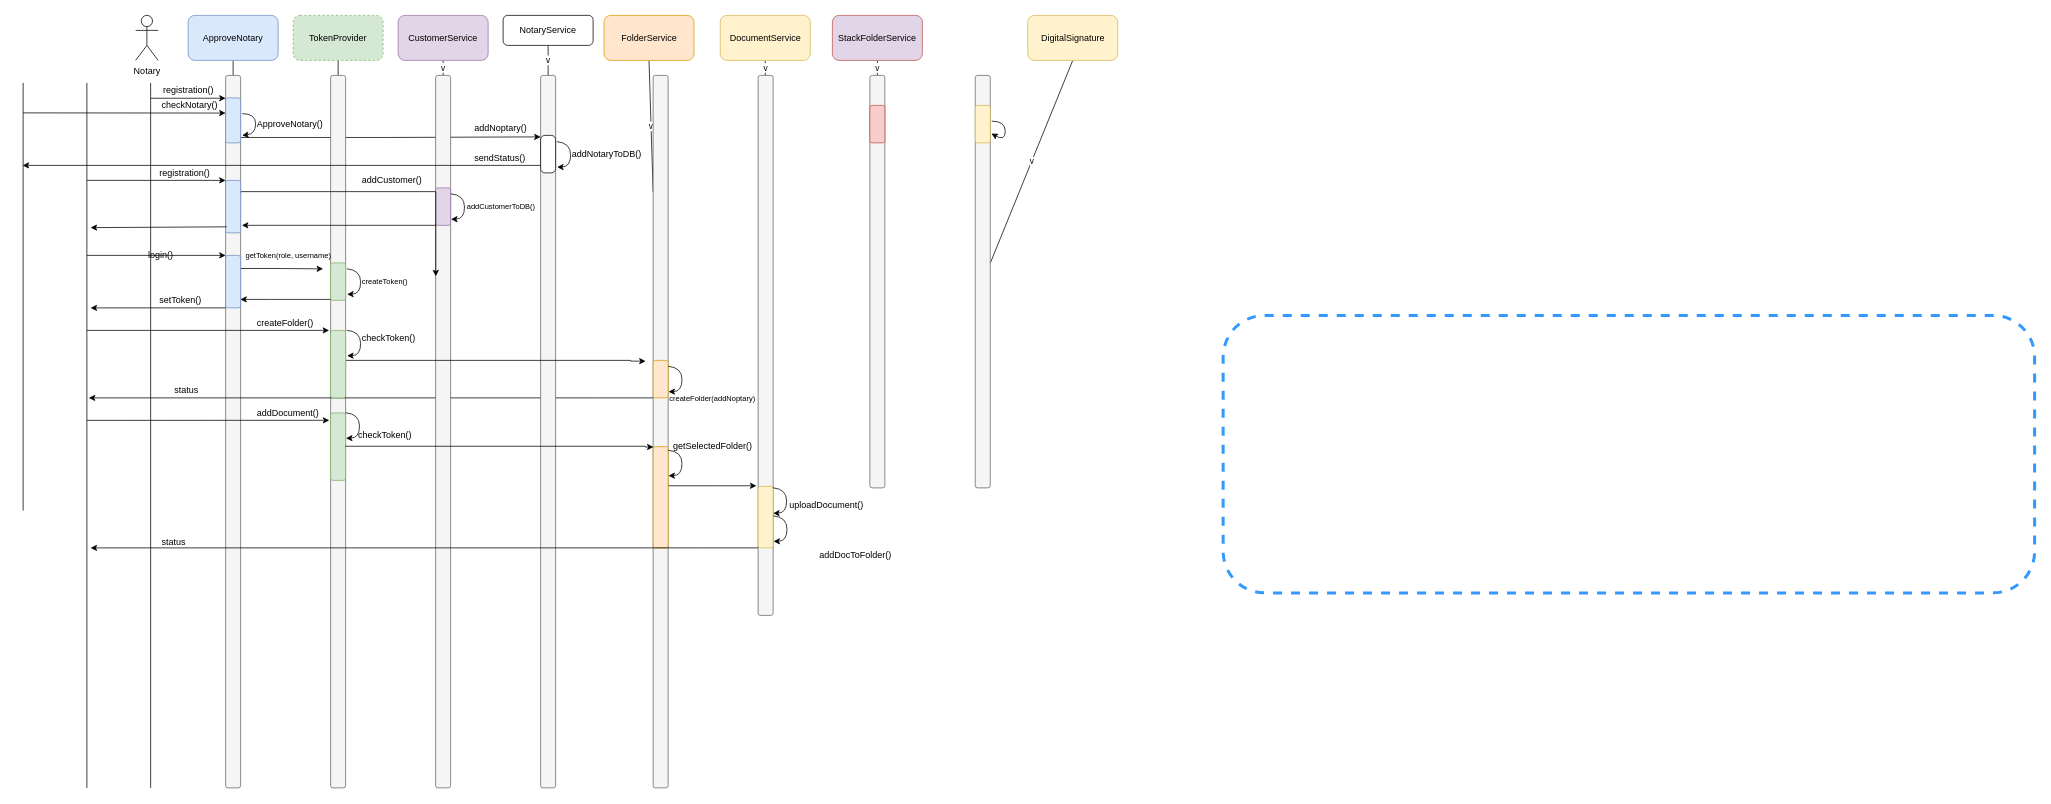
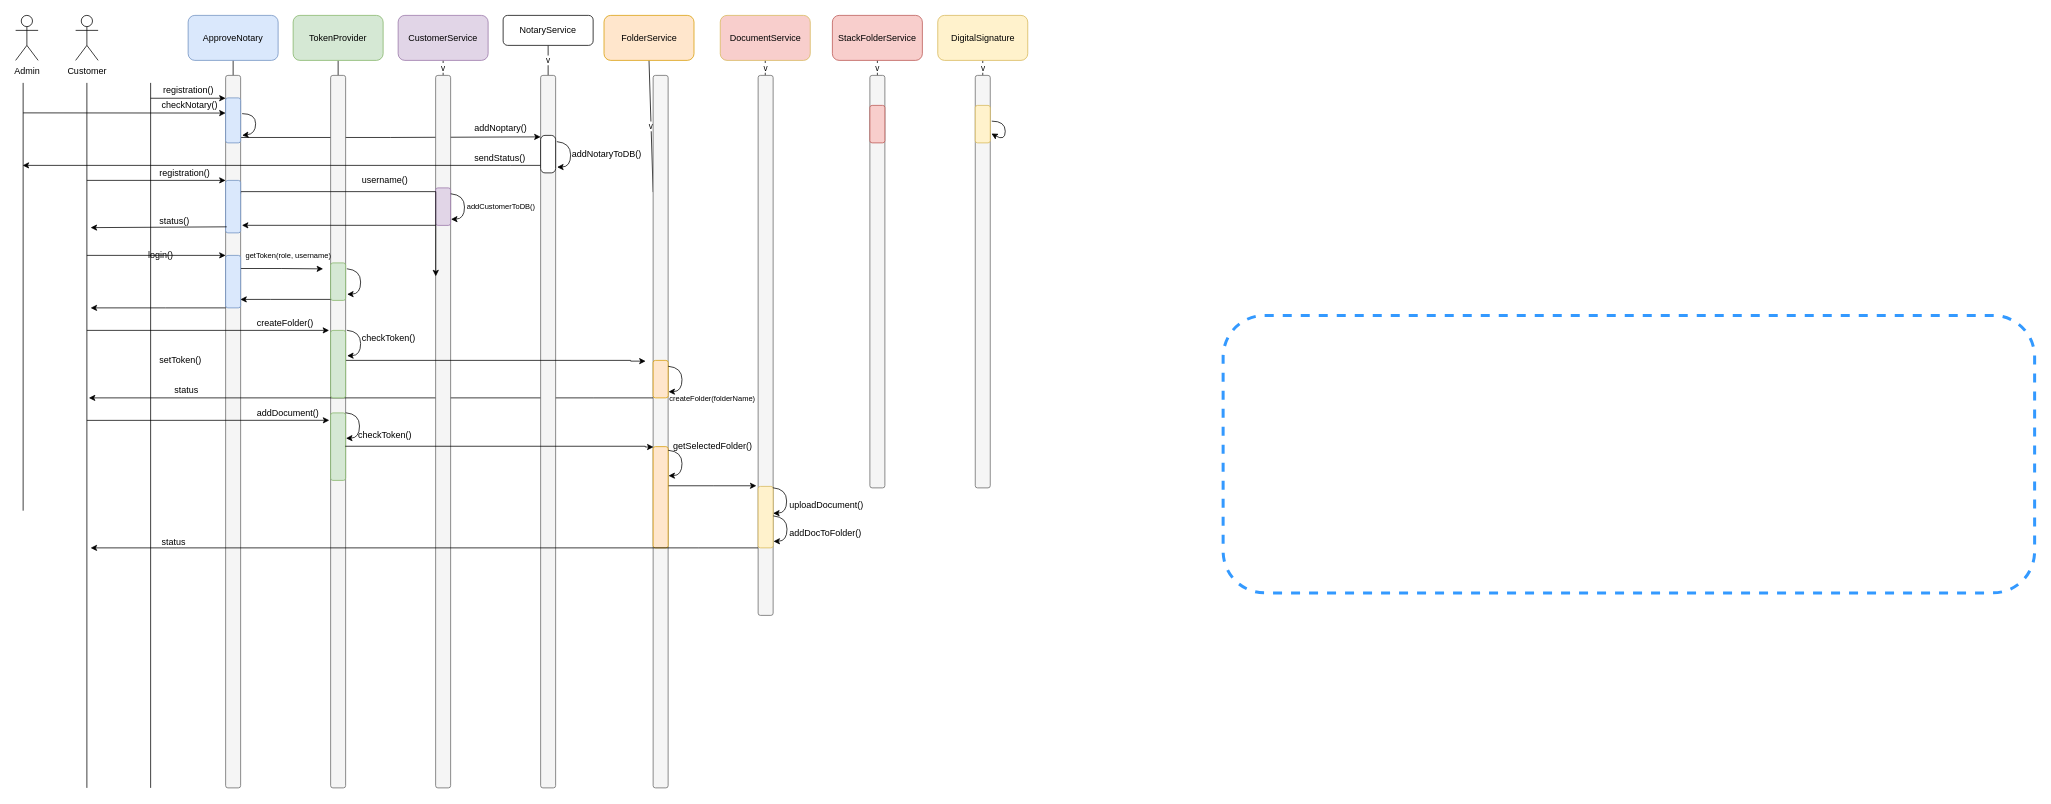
node "Admin": added
node "Customer": added
node "Notary": removed
node "TokenProvider": style dashed -> solid
node "DocumentService": fillcolor #fff2cc -> #f8cecc
node "StackFolderService": fillcolor #e1d5e7 -> #f8cecc
node "DigitalSignature": moved (1073, 38) -> (983, 38)
node "ApproveNotary()": removed
node "addCustomer()": label "addCustomer()" -> "username()"
node "status()": added
node "createToken()": removed
node "setToken()": moved (184, 300) -> (184, 360)
node "createFolder(addNoptary)": label "createFolder(addNoptary)" -> "createFolder(folderName)"
node "addDocToFolder()": moved (859, 555) -> (829, 533)
